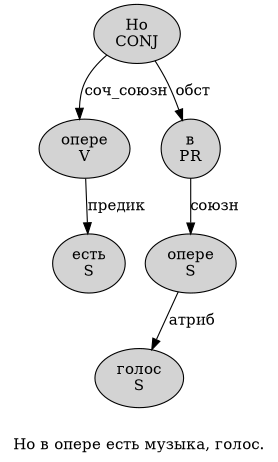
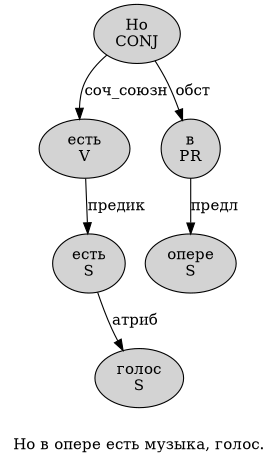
node "опере V": label "опере V" -> "есть V"
edge "в PR" -> "опере S": label "союзн" -> "предл"
edge "опере S" -> "голос S": now "есть S" -> "голос S"
